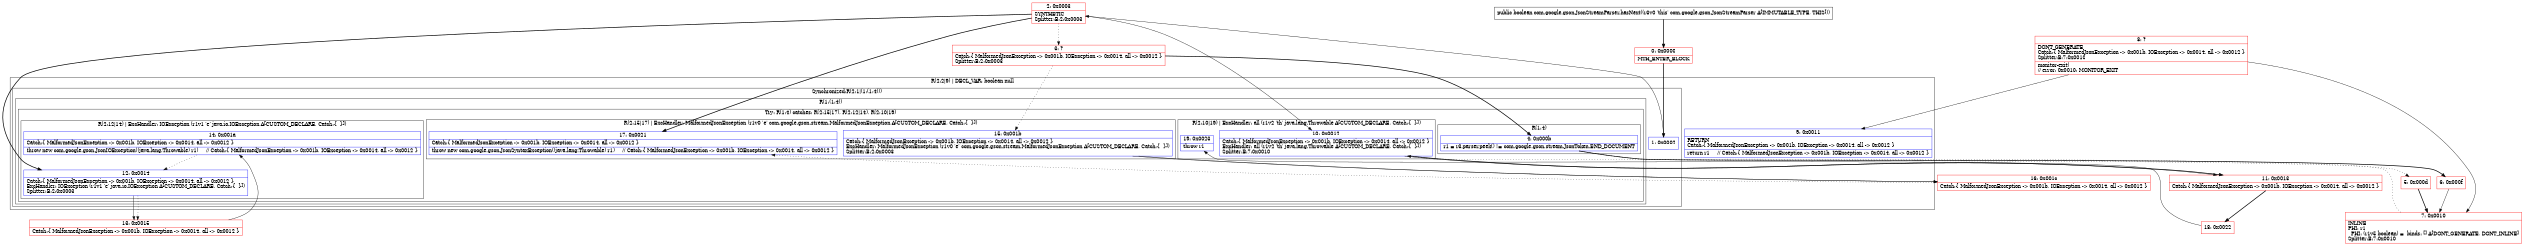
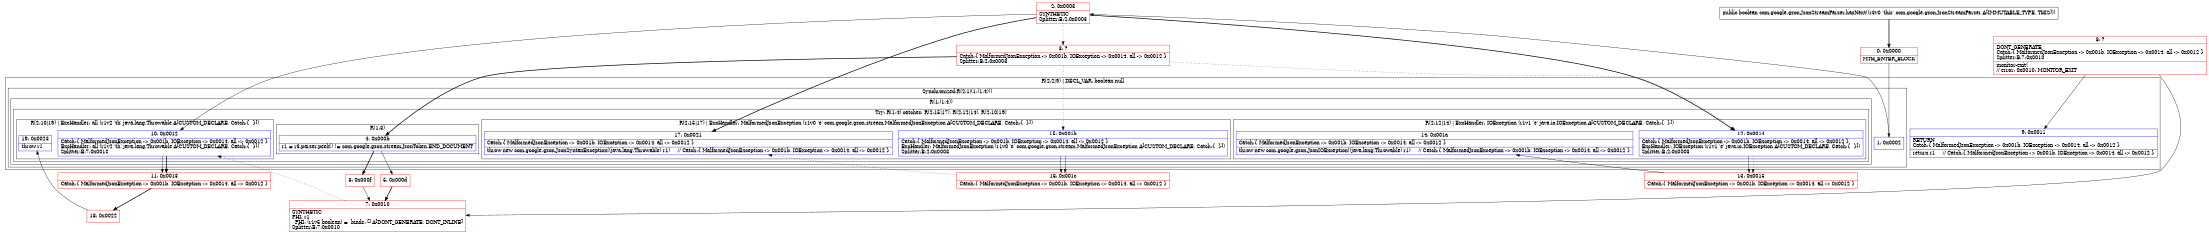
edge "0: 0x0000" -> "1: 0x0002": style bold -> solid
cluster "R(1:4)": label "R(1:4)" -> "R(1:3)"
edge "4: 0x000b" -> "5: 0x000d": style dotted -> solid
edge "14: 0x001a" -> "12: 0x0014": now "3: ?" -> "12: 0x0014"
node "7: 0x0010": text "INLINE" -> "SYNTHETIC"
